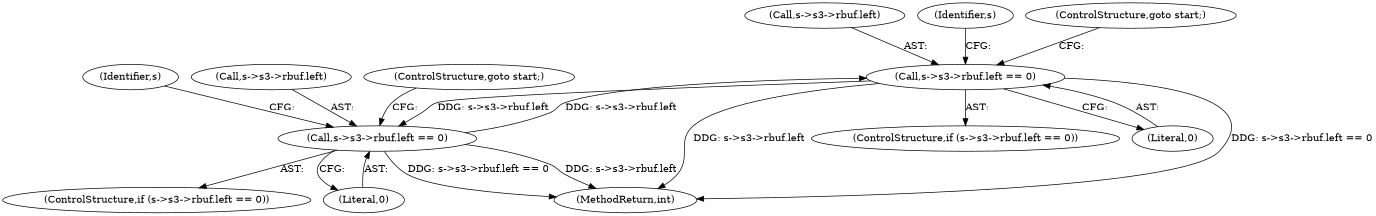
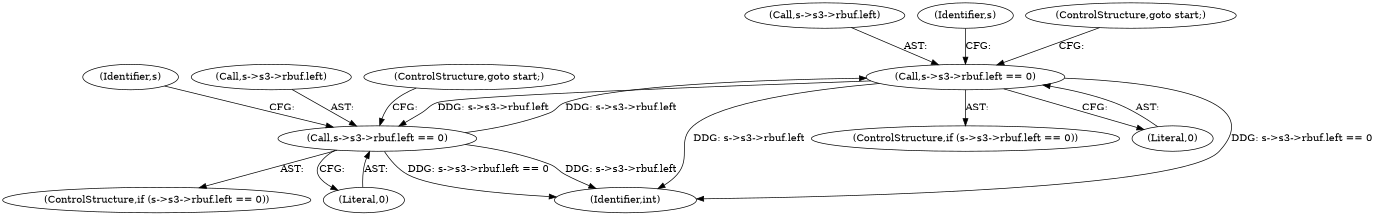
node "(MethodReturn,int)": label "(MethodReturn,int)" -> "(Identifier,int)"
